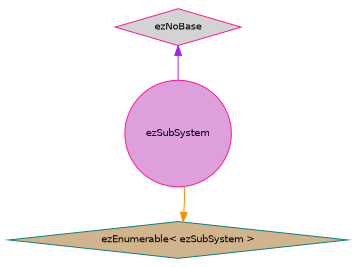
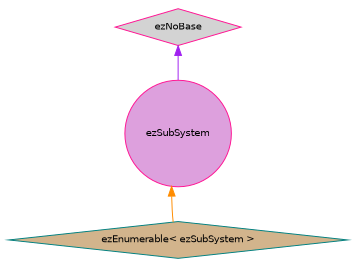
edge "ezSubSystem" -> "ezEnumerable< ezSubSystem >": reversed
